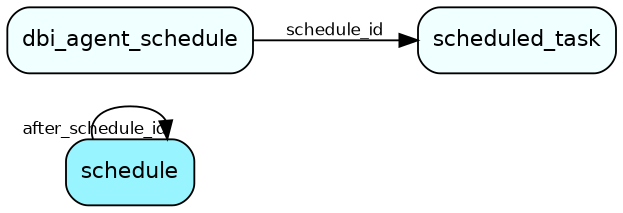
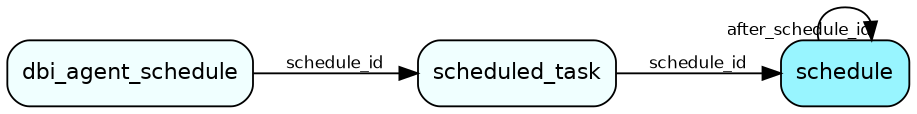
edge "scheduled_task" -> "schedule": added, label "schedule_id"
